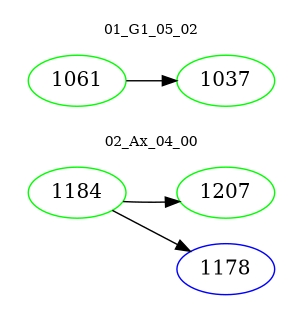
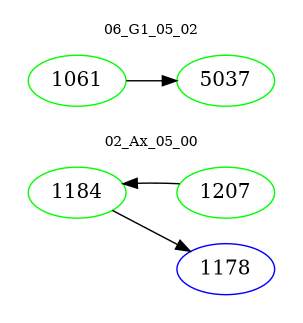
cluster "01_G1_05_02": label "01_G1_05_02" -> "06_G1_05_02"
node "1037": label "1037" -> "5037"
cluster "02_Ax_04_00": label "02_Ax_04_00" -> "02_Ax_05_00"
edge "1184" -> "1207": reversed
